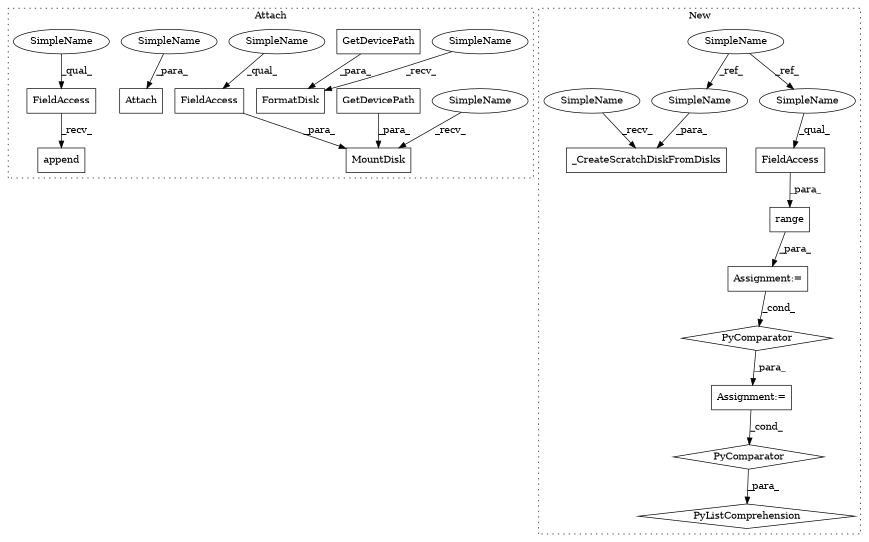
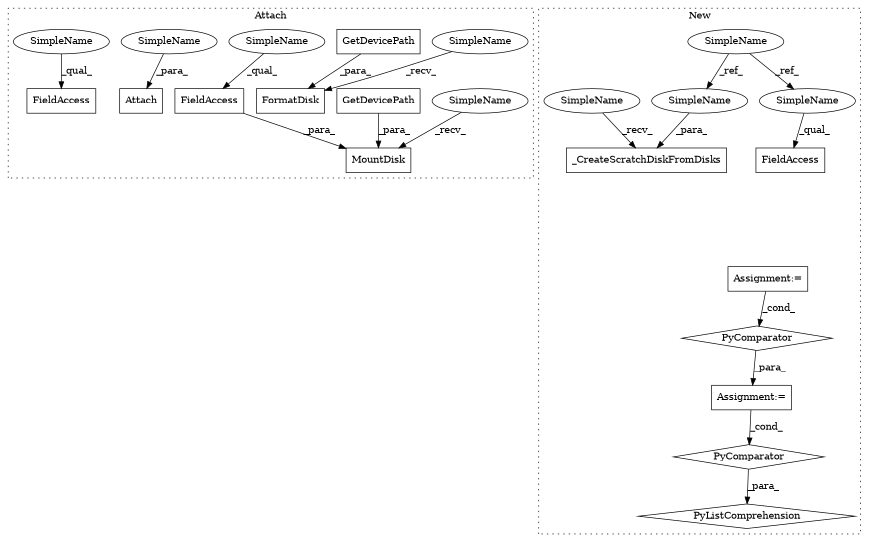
node "append": removed
node "range": removed
